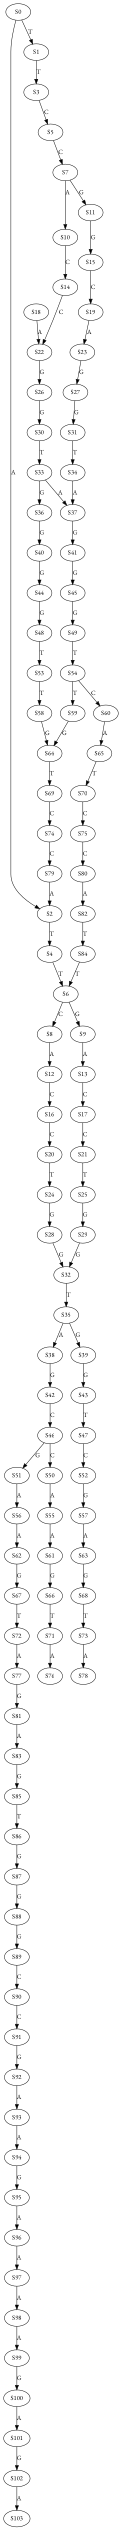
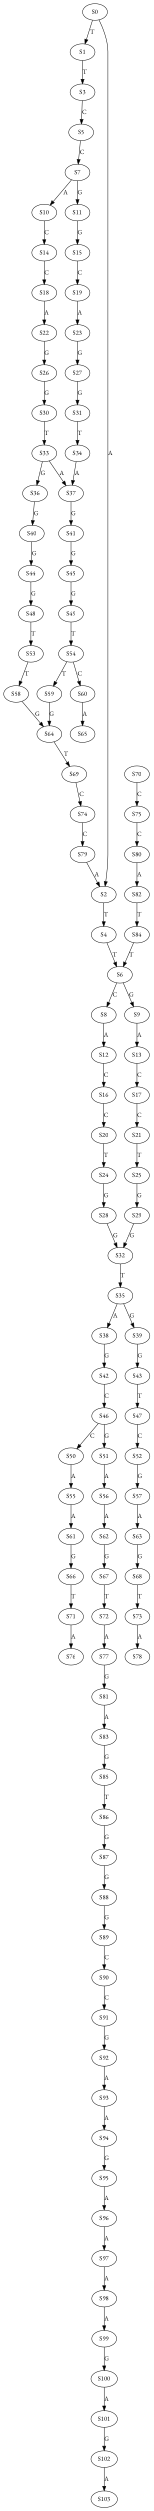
edge "S14" -> "S22": now "S14" -> "S18"
edge "S65" -> "S70": removed, label "T"
